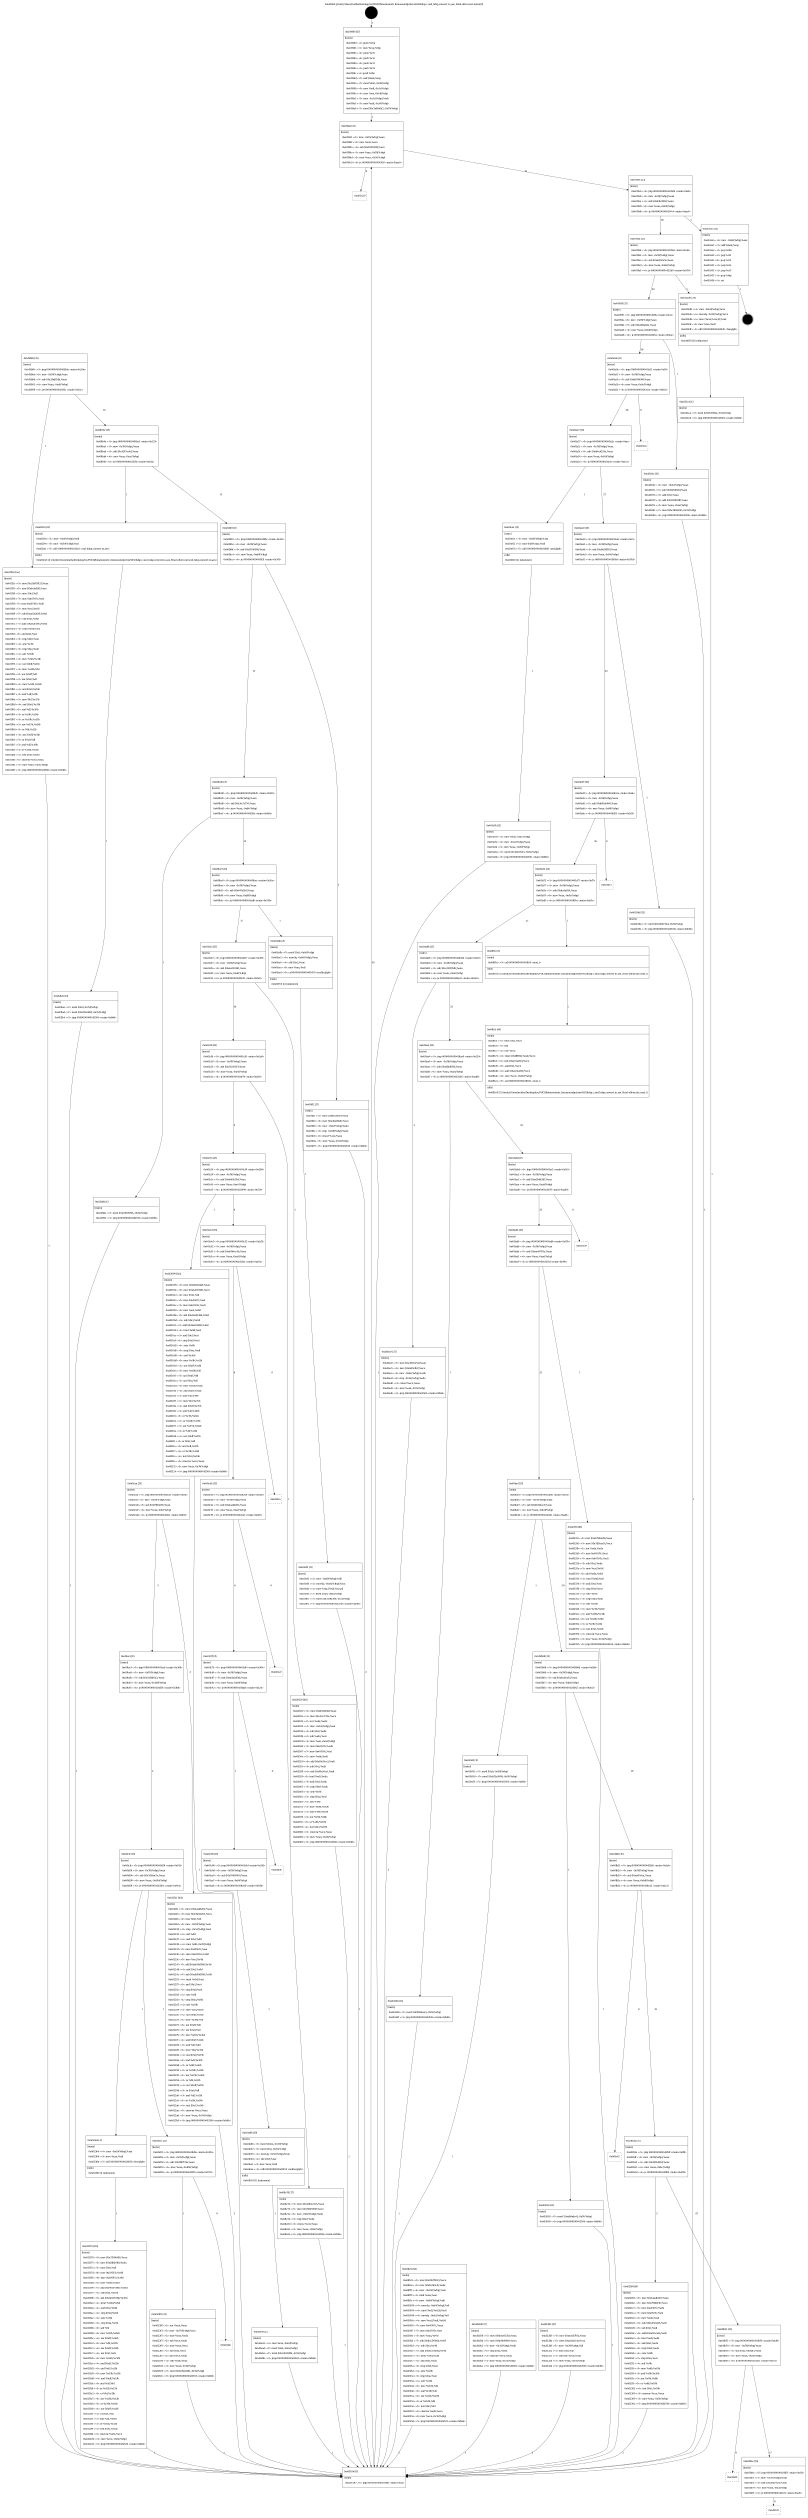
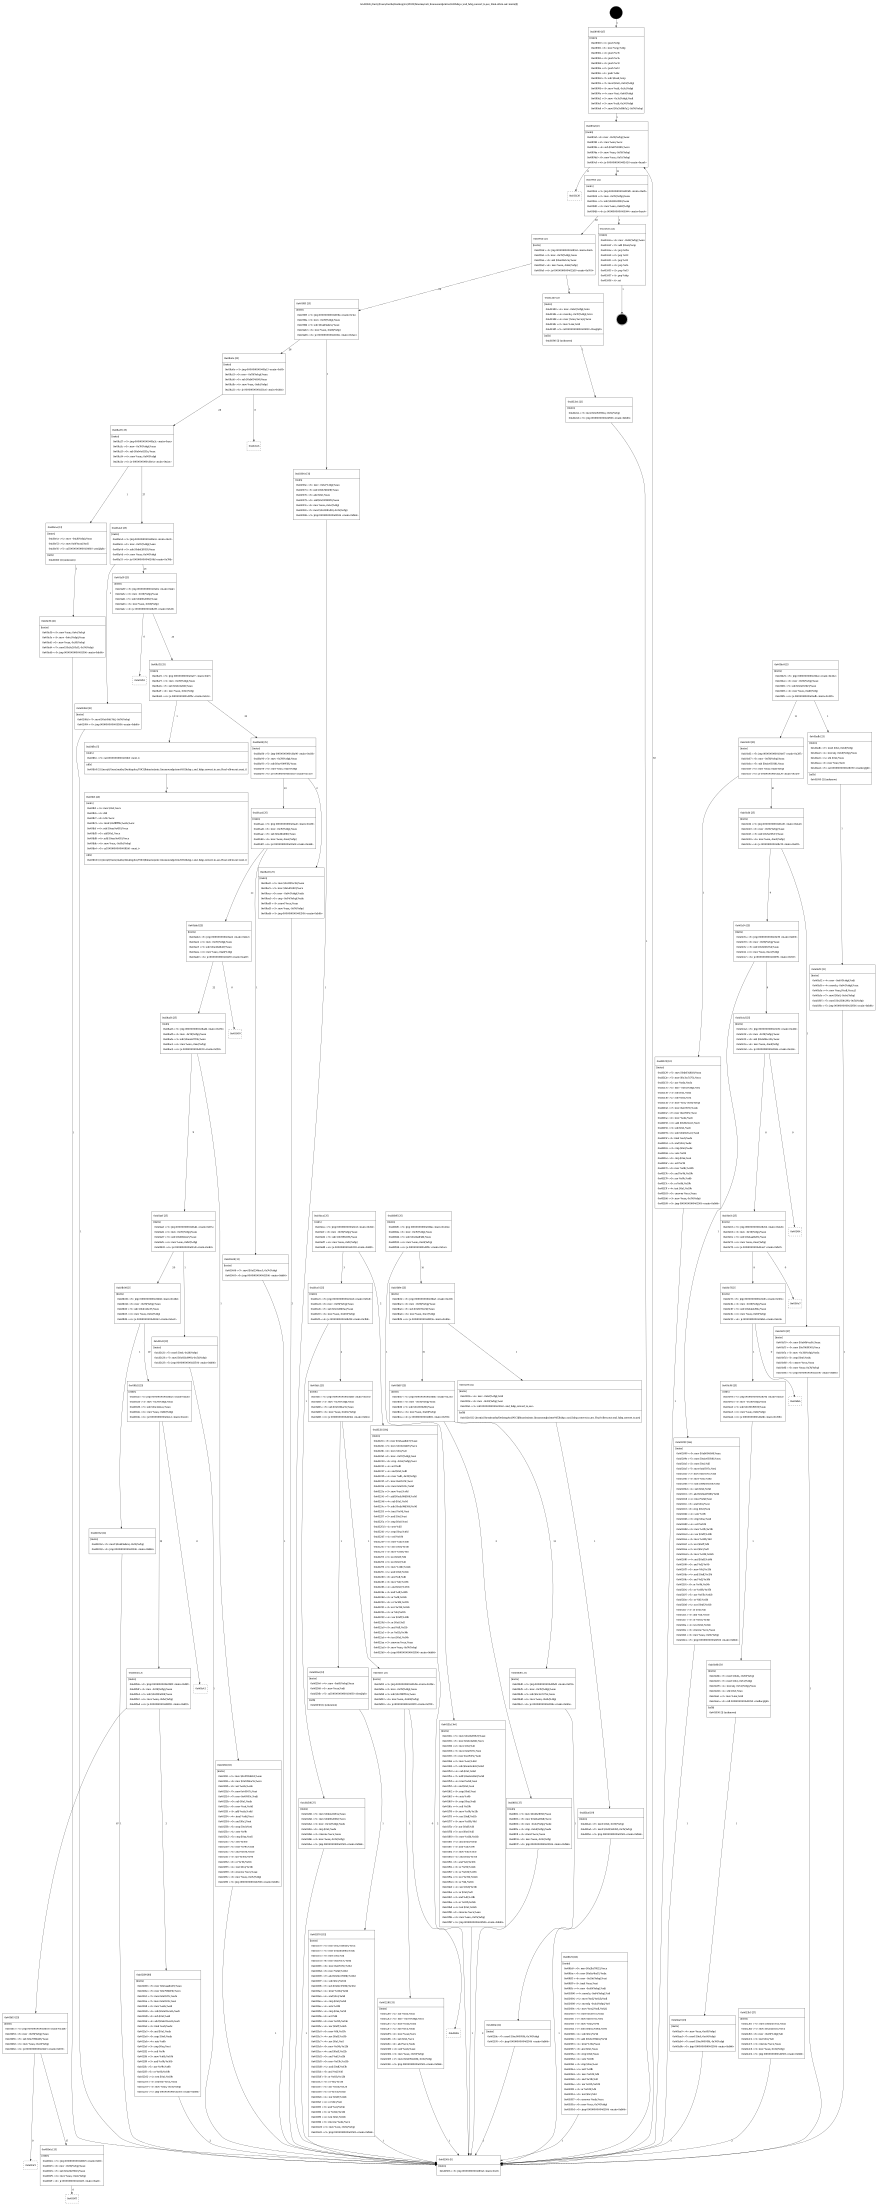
edge "0x401bd0 [25]" -> "0x401be9 [25]": removed, label "12"
edge "0x401ce3 [25]" -> "0x401d38 [27]": added, label "1"
